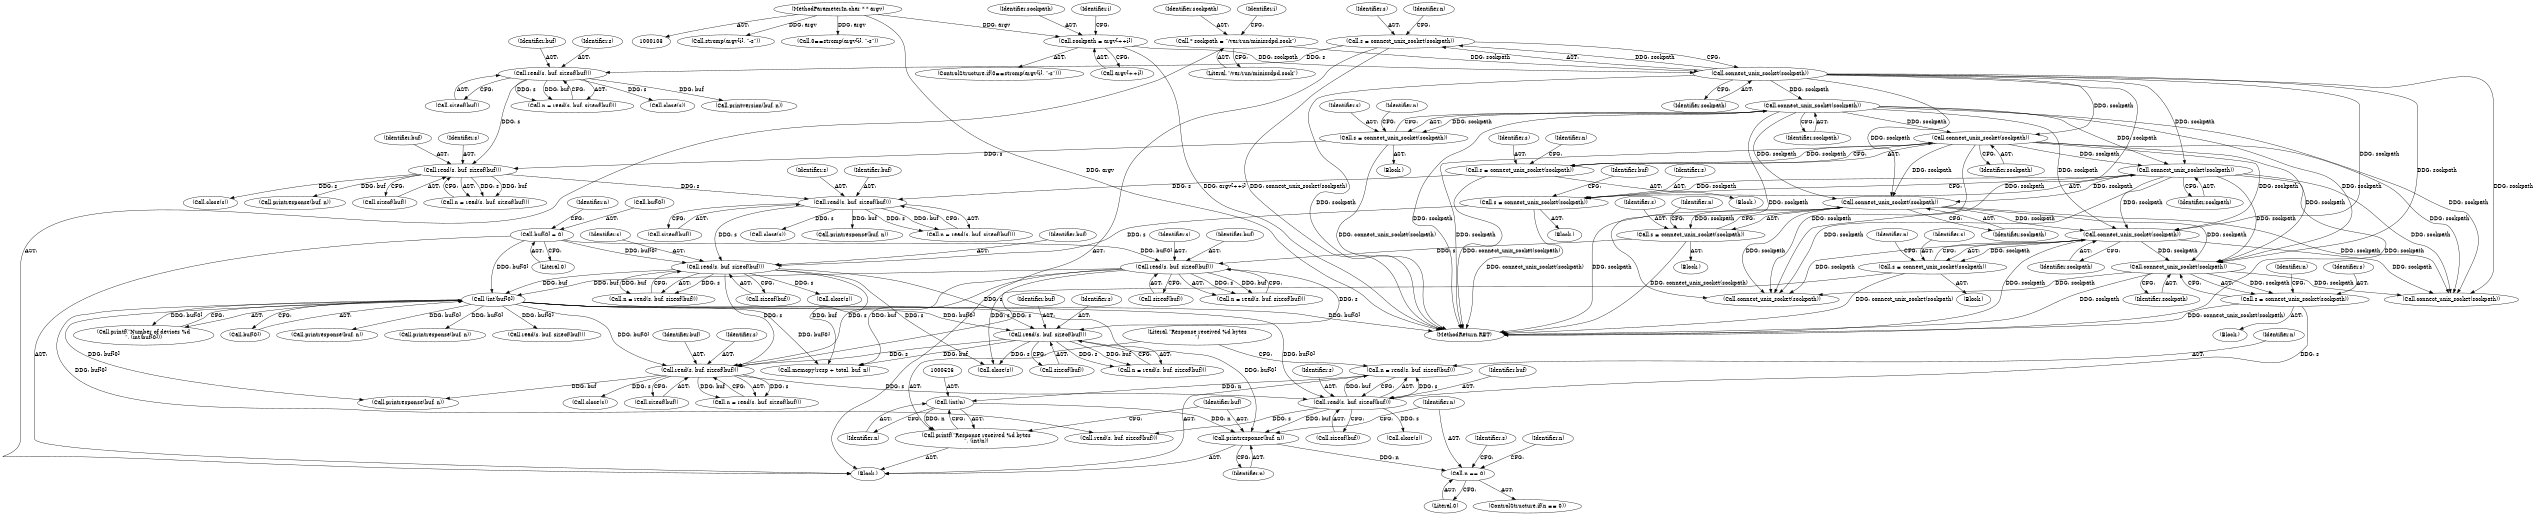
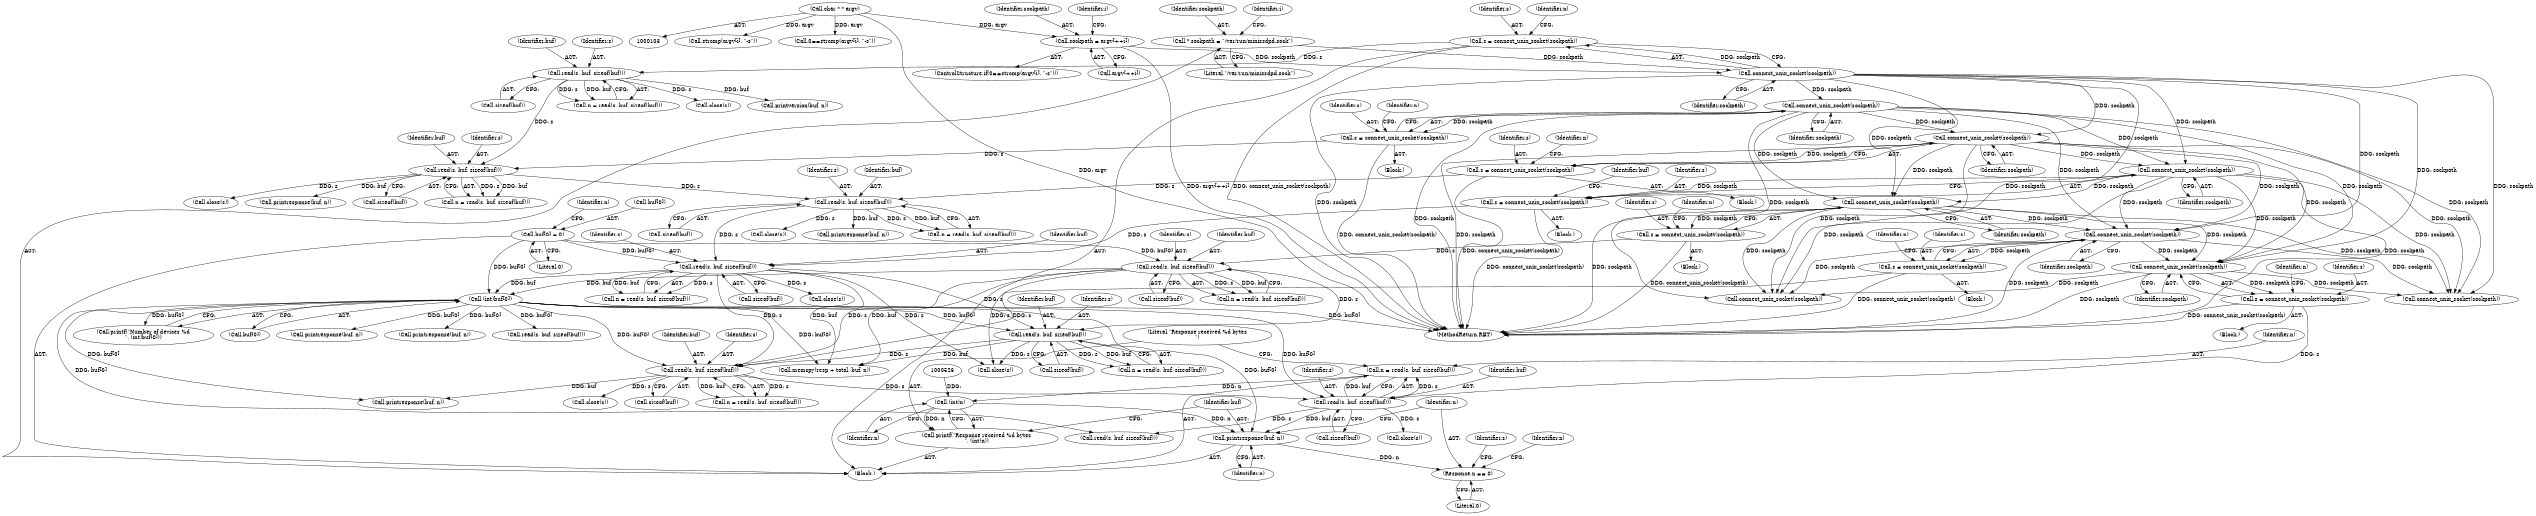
node "(MethodParameterIn,char * * argv)": label "(MethodParameterIn,char * * argv)" -> "(Call,char * * argv)"
edge "1000526" -> "(Call,(int)n)": label "AST: " -> "DDG: "
node "(Call,n == 0)": label "(Call,n == 0)" -> "(Response,n == 0)"
node "(ControlStructure,if(n == 0))": removed
